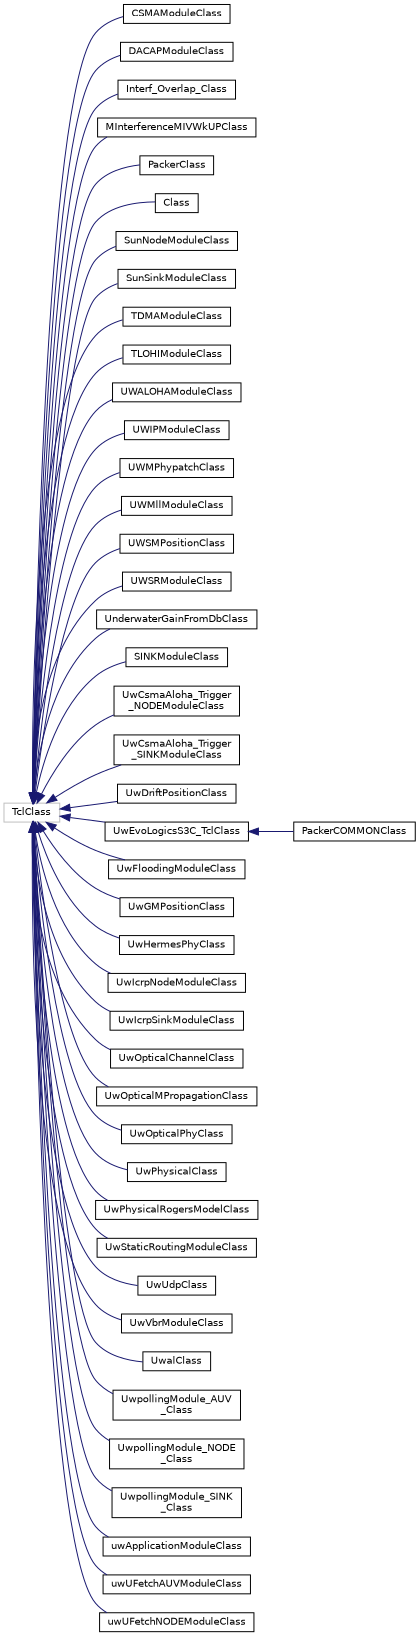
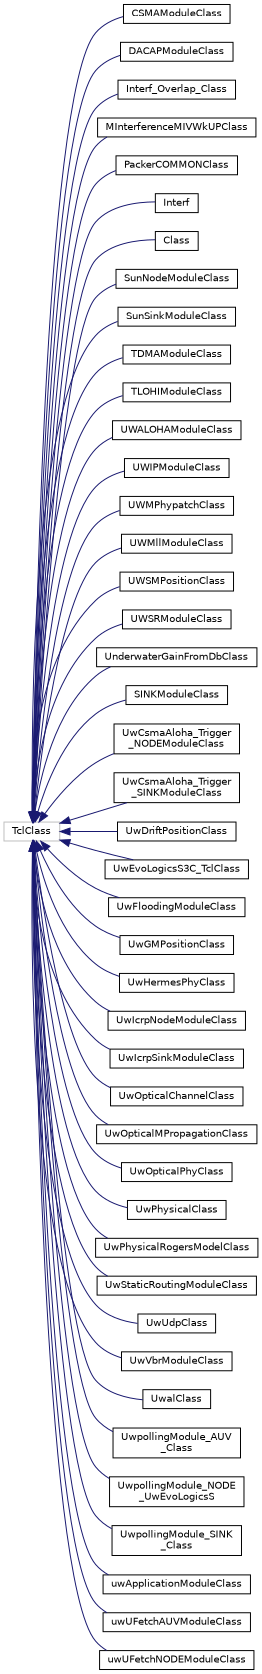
node "PackerClass": label "PackerClass" -> "Interf"
edge "PackerCOMMONClass" -> "UwEvoLogicsS3C_TclClass": now "PackerCOMMONClass" -> "TclClass"
node "UwpollingModule_NODE _Class": label "UwpollingModule_NODE _Class" -> "UwpollingModule_NODE _UwEvoLogicsS"
